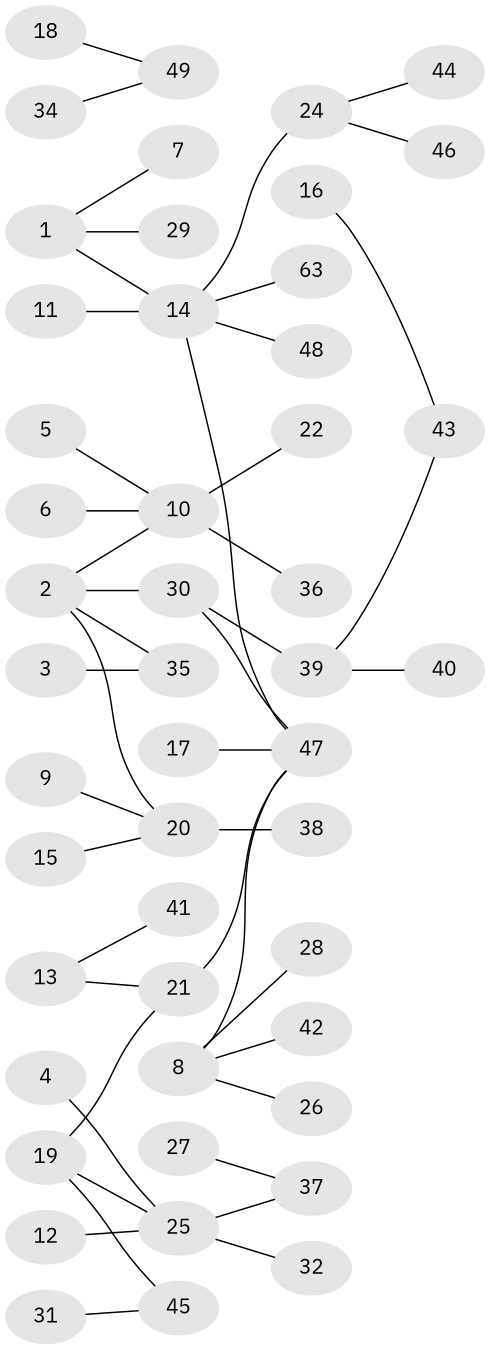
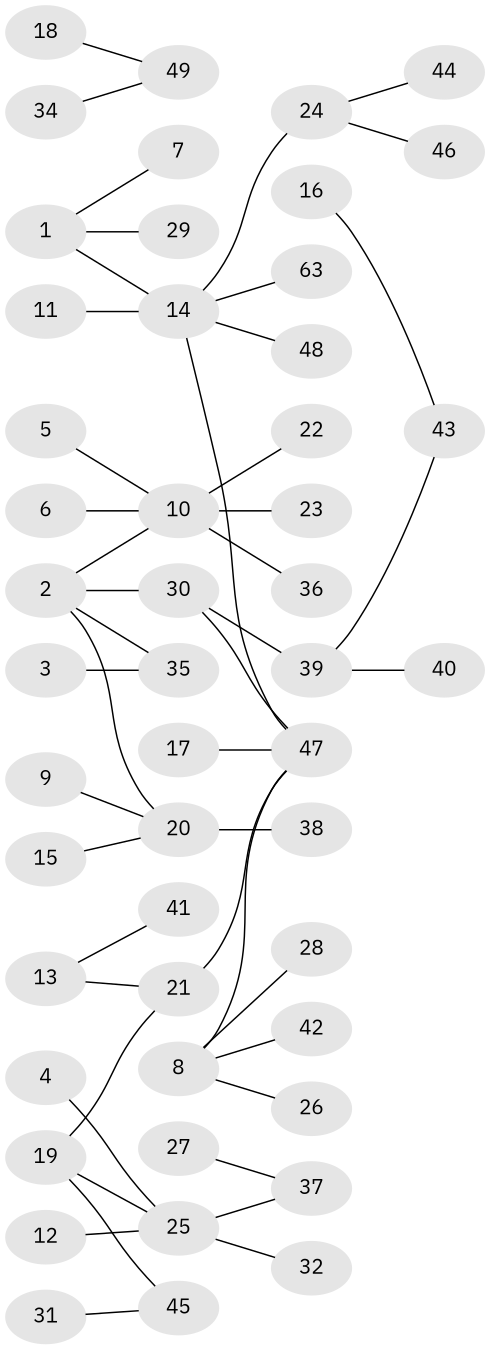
node "23": added
